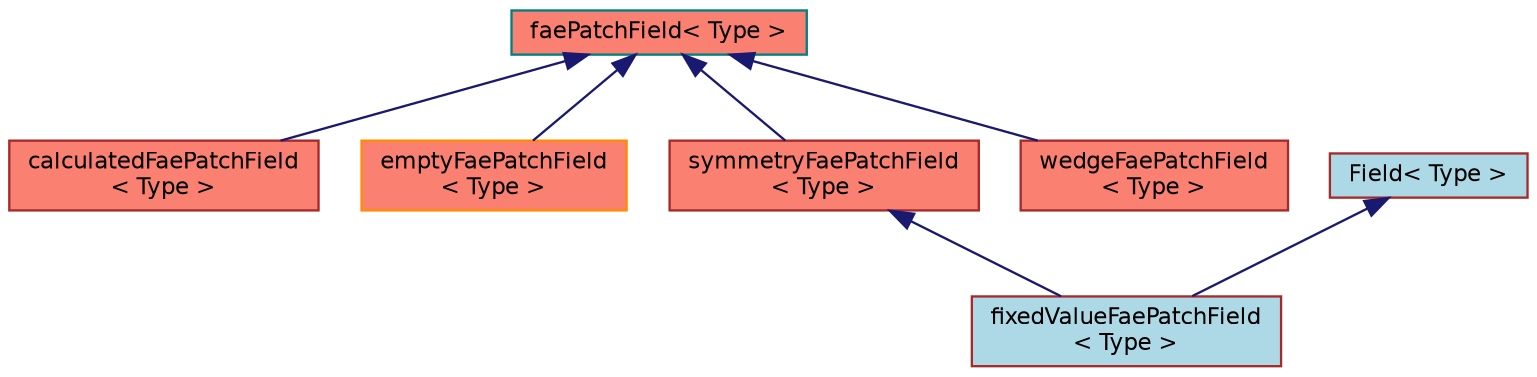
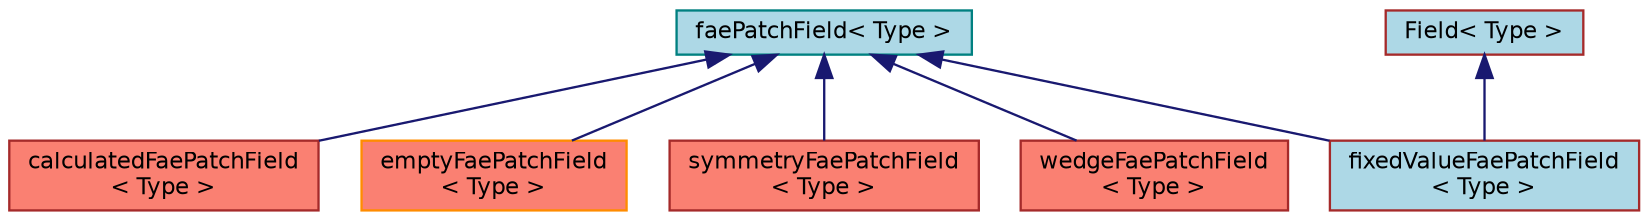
node "faePatchField< Type >": fillcolor salmon -> lightblue
edge "fixedValueFaePatchField < Type >" -> "symmetryFaePatchField < Type >": now "fixedValueFaePatchField < Type >" -> "faePatchField< Type >"
